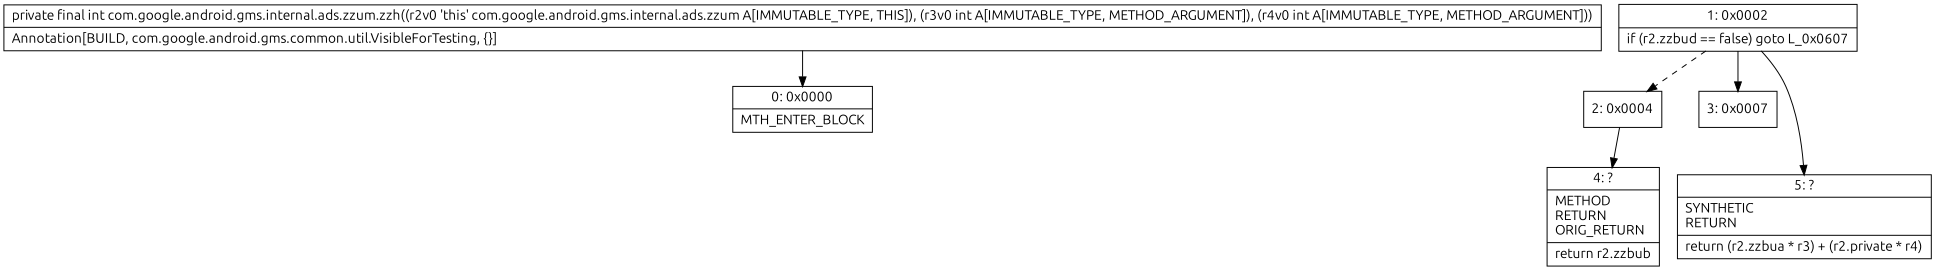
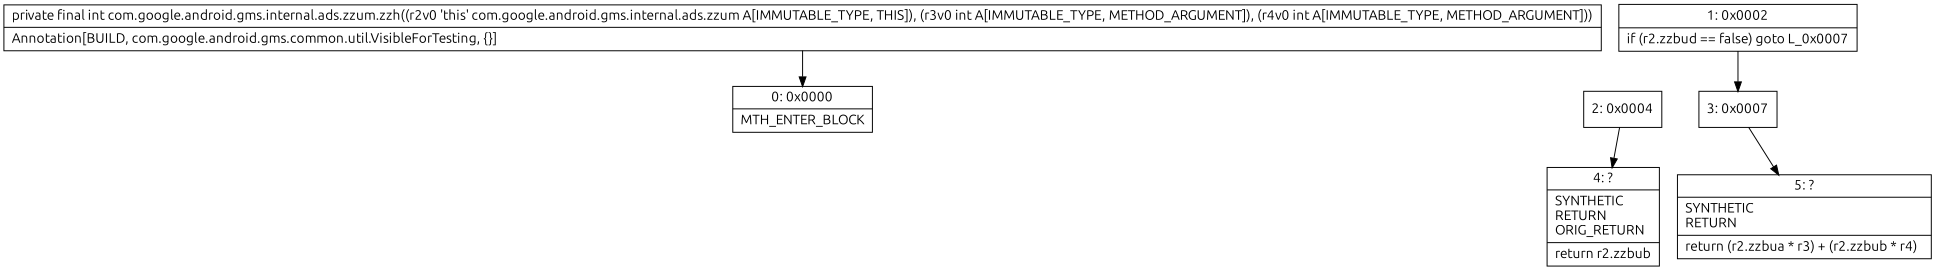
node "1: 0x0002": text "if (r2.zzbud == false) goto L_0x0607" -> "if (r2.zzbud == false) goto L_0x0007"
edge "1: 0x0002" -> "2: 0x0004": removed
edge "1: 0x0002" -> "5: ?": now "3: 0x0007" -> "5: ?"
node "4: ?": text "METHOD" -> "SYNTHETIC"
node "5: ?": text "return (r2.zzbua * r3) + (r2.private * r4)" -> "return (r2.zzbua * r3) + (r2.zzbub * r4)"
